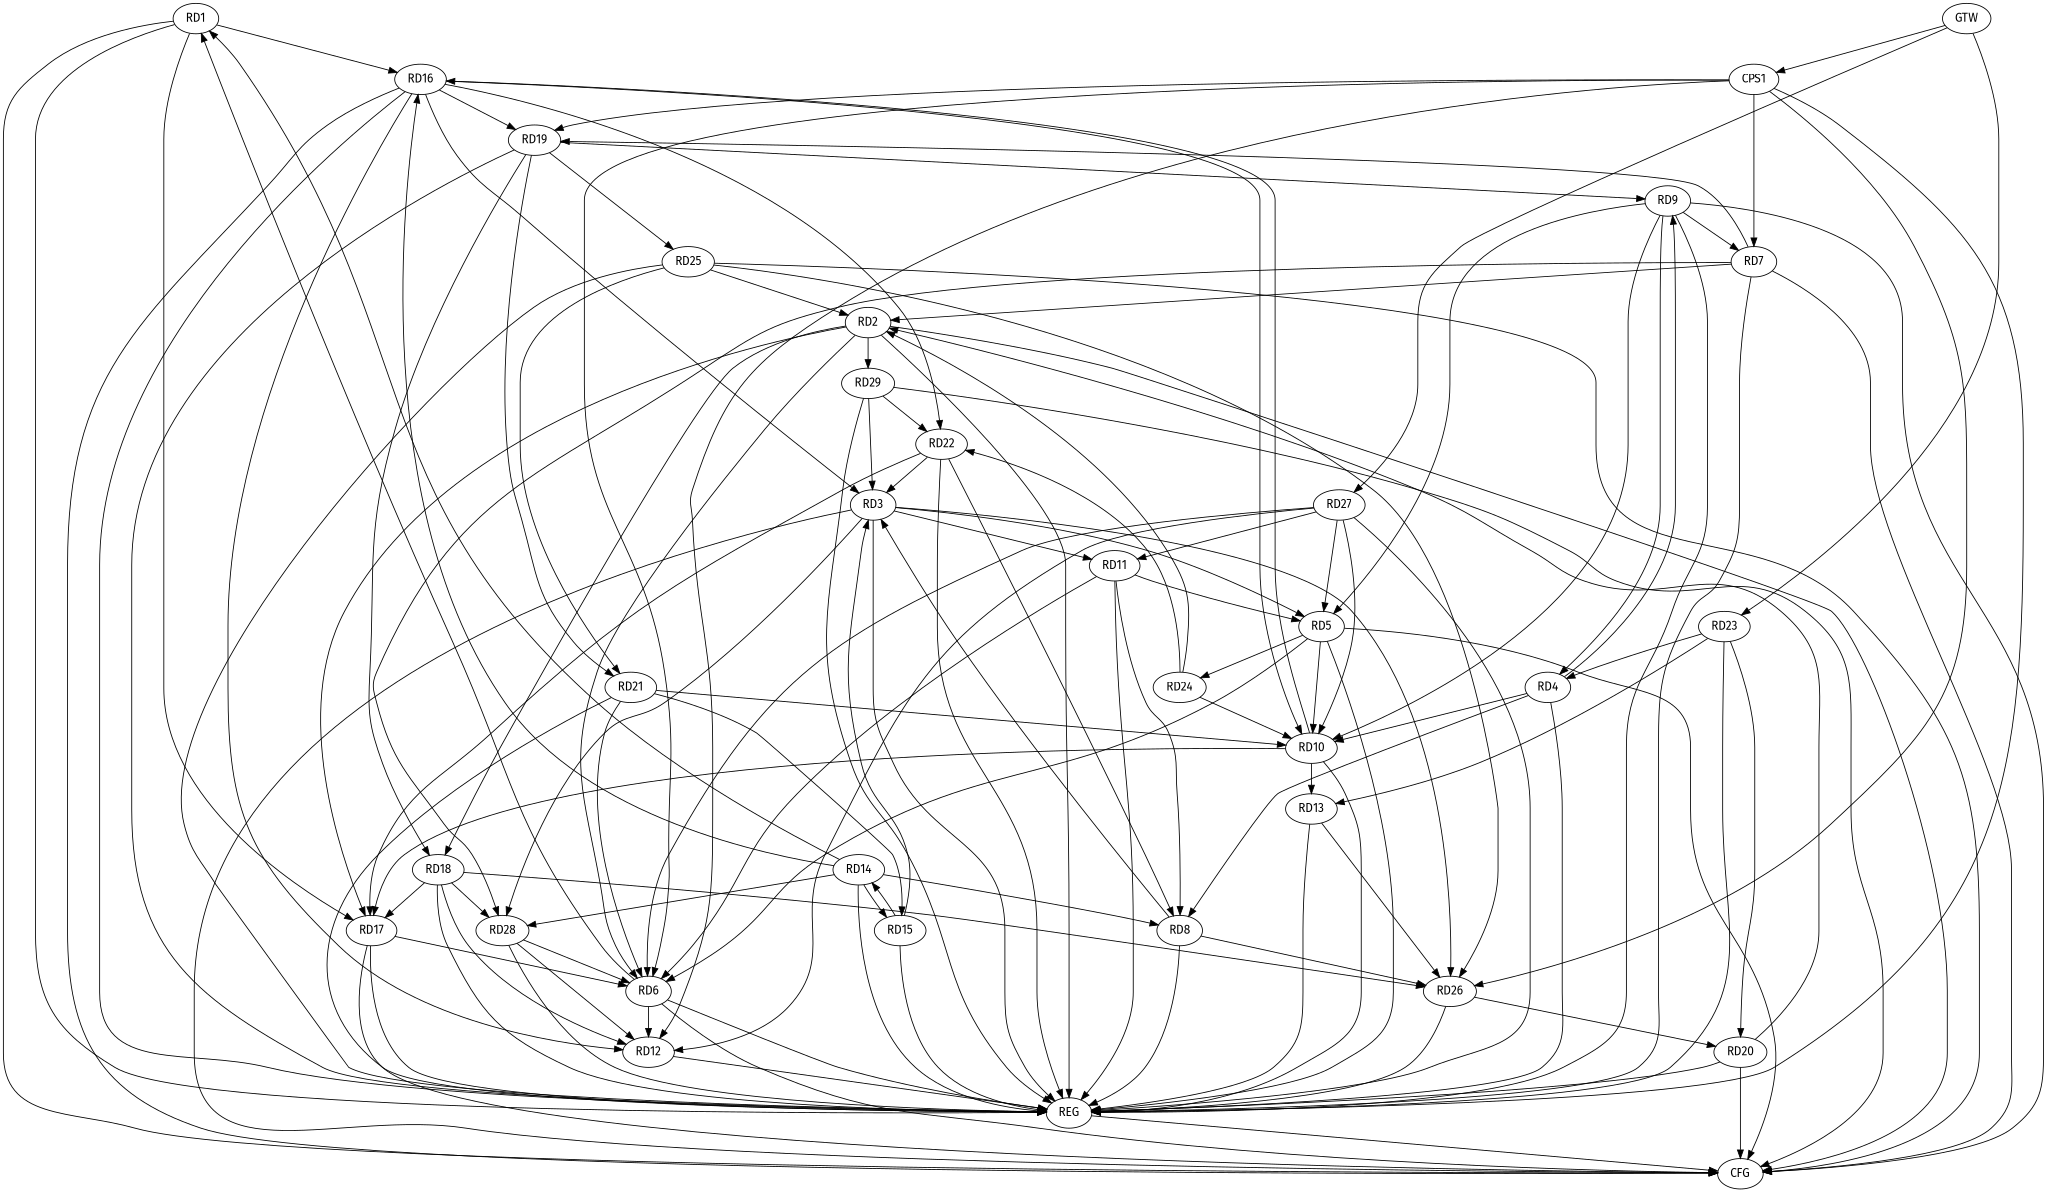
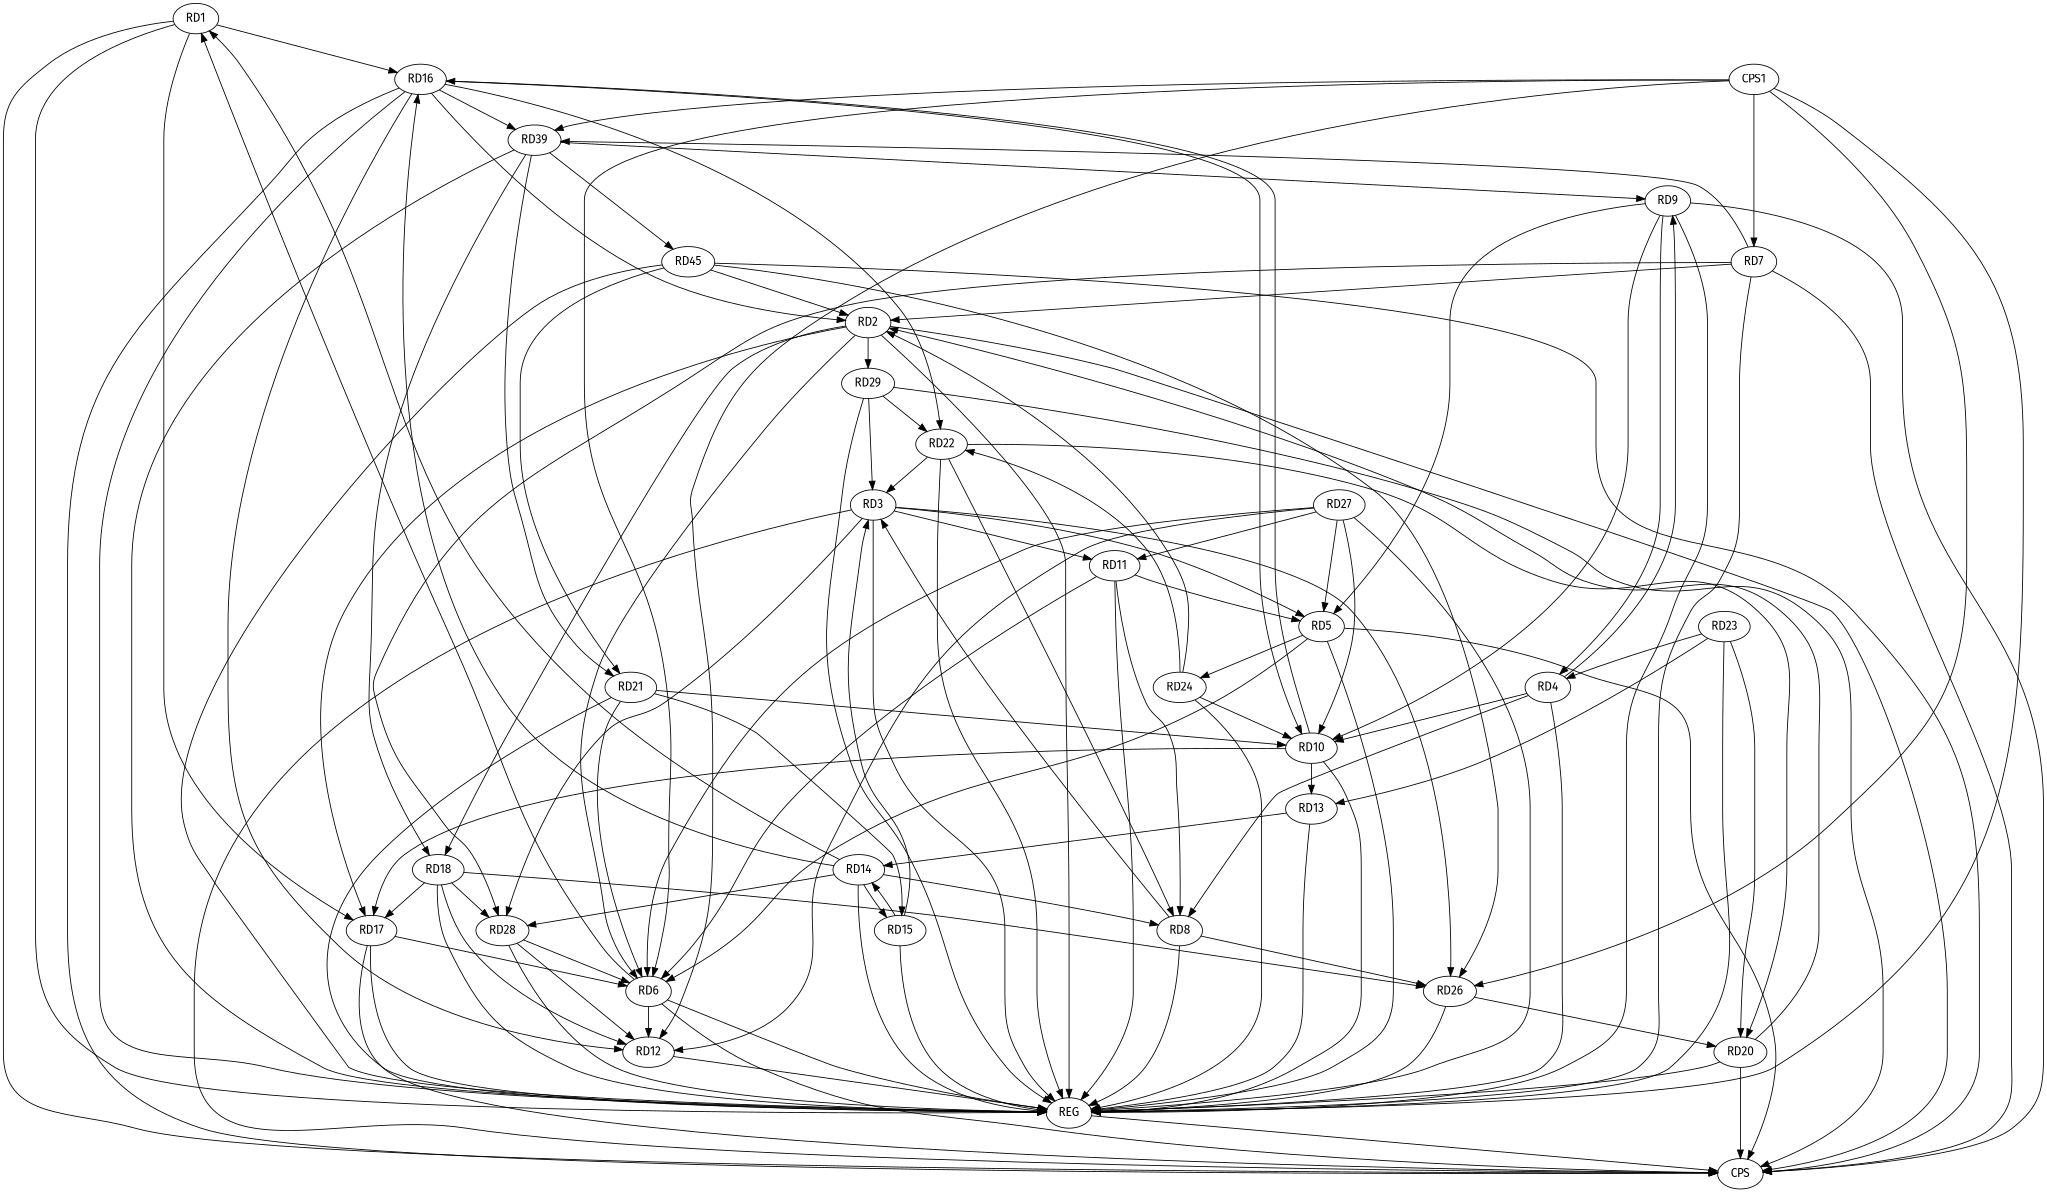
node "GTW": removed
node "RD19": label "RD19" -> "RD39"
edge "RD9" -> "RD7": removed
node "RD25": label "RD25" -> "RD45"
edge "RD16" -> "RD3": now "RD16" -> "RD2"
edge "RD22" -> "RD17": now "RD22" -> "RD20"
edge "RD5" -> "RD10": removed
edge "RD13" -> "RD26": now "RD13" -> "RD14"
edge "RD24" -> "REG": added
node "CFG": label "CFG" -> "CPS"
